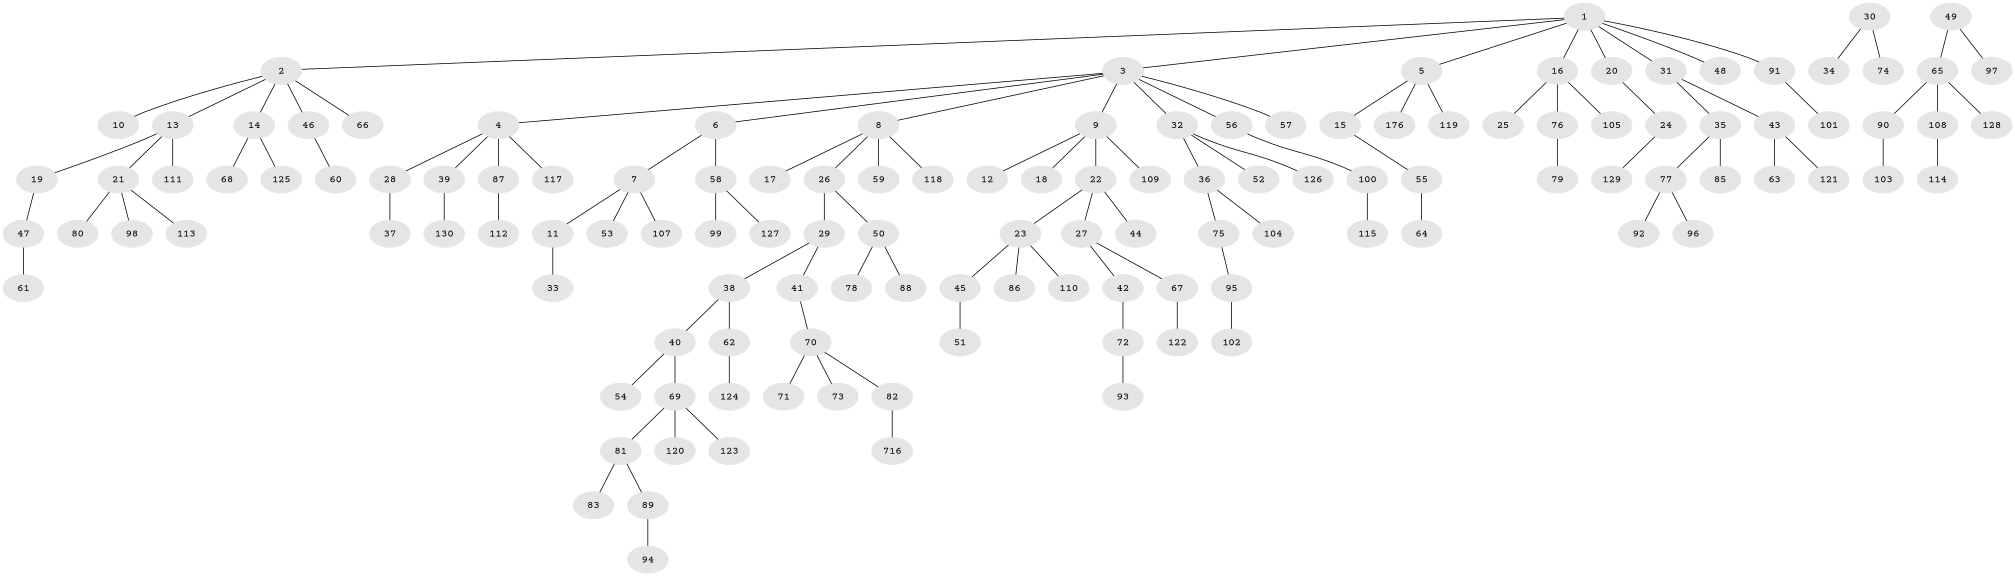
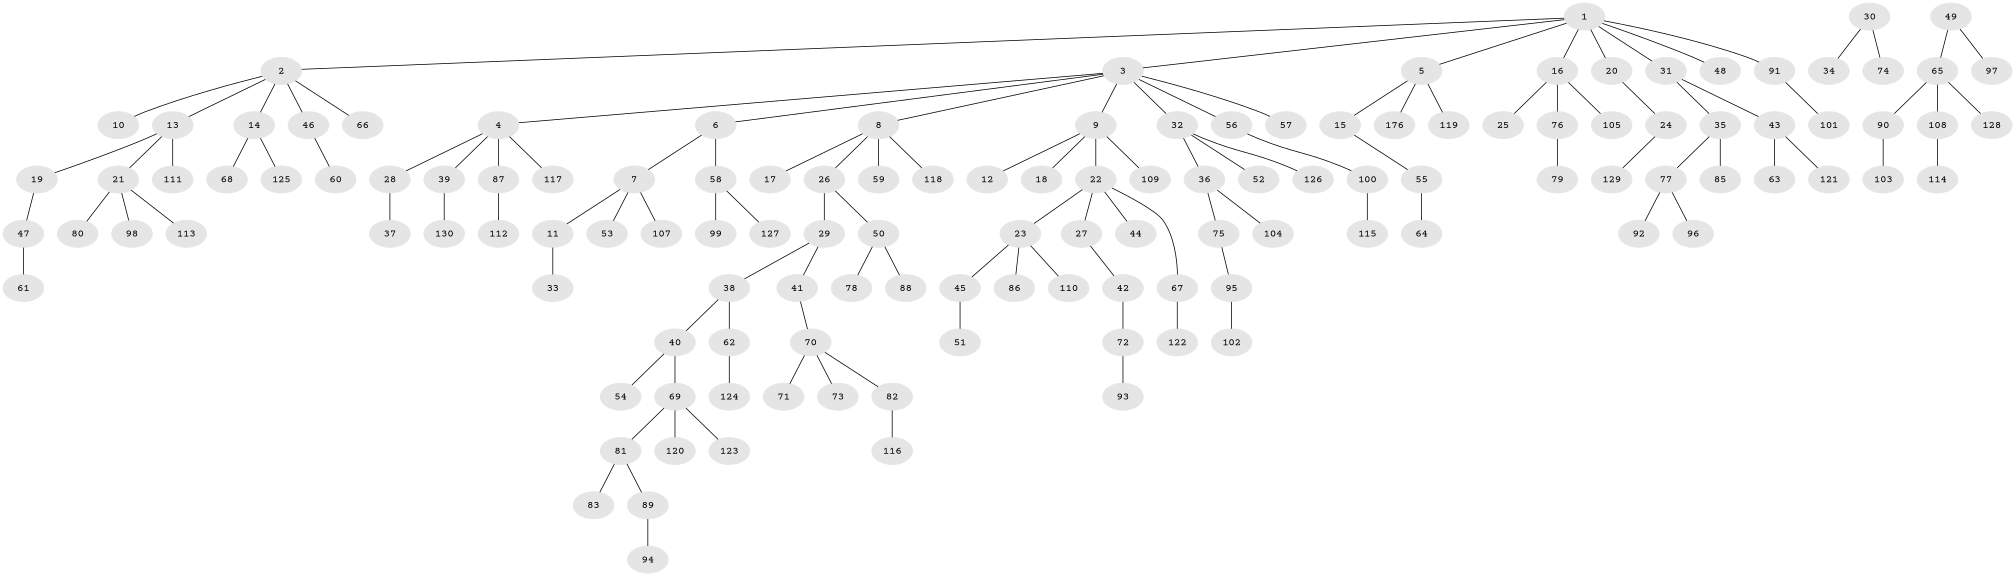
edge "27" -- "67": now "22" -- "67"
node "716": label "716" -> "116"
